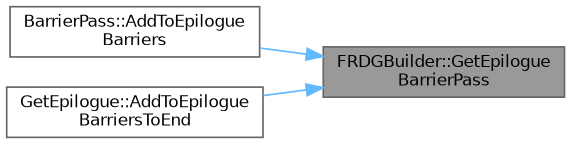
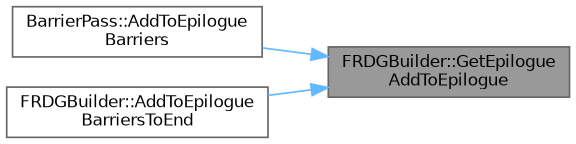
node "FRDGBuilder::GetEpilogue BarrierPass": label "FRDGBuilder::GetEpilogue BarrierPass" -> "FRDGBuilder::GetEpilogue AddToEpilogue"
node "GetEpilogue::AddToEpilogue BarriersToEnd": label "GetEpilogue::AddToEpilogue BarriersToEnd" -> "FRDGBuilder::AddToEpilogue BarriersToEnd"
